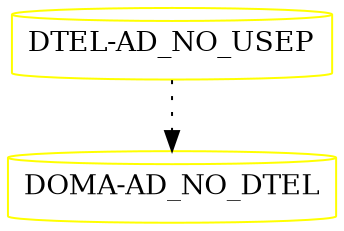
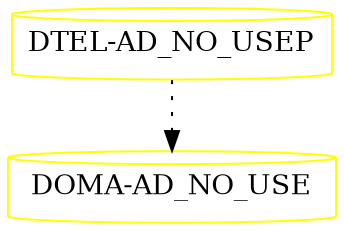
node "DOMA-AD_NO_DTEL": label "DOMA-AD_NO_DTEL" -> "DOMA-AD_NO_USE"
